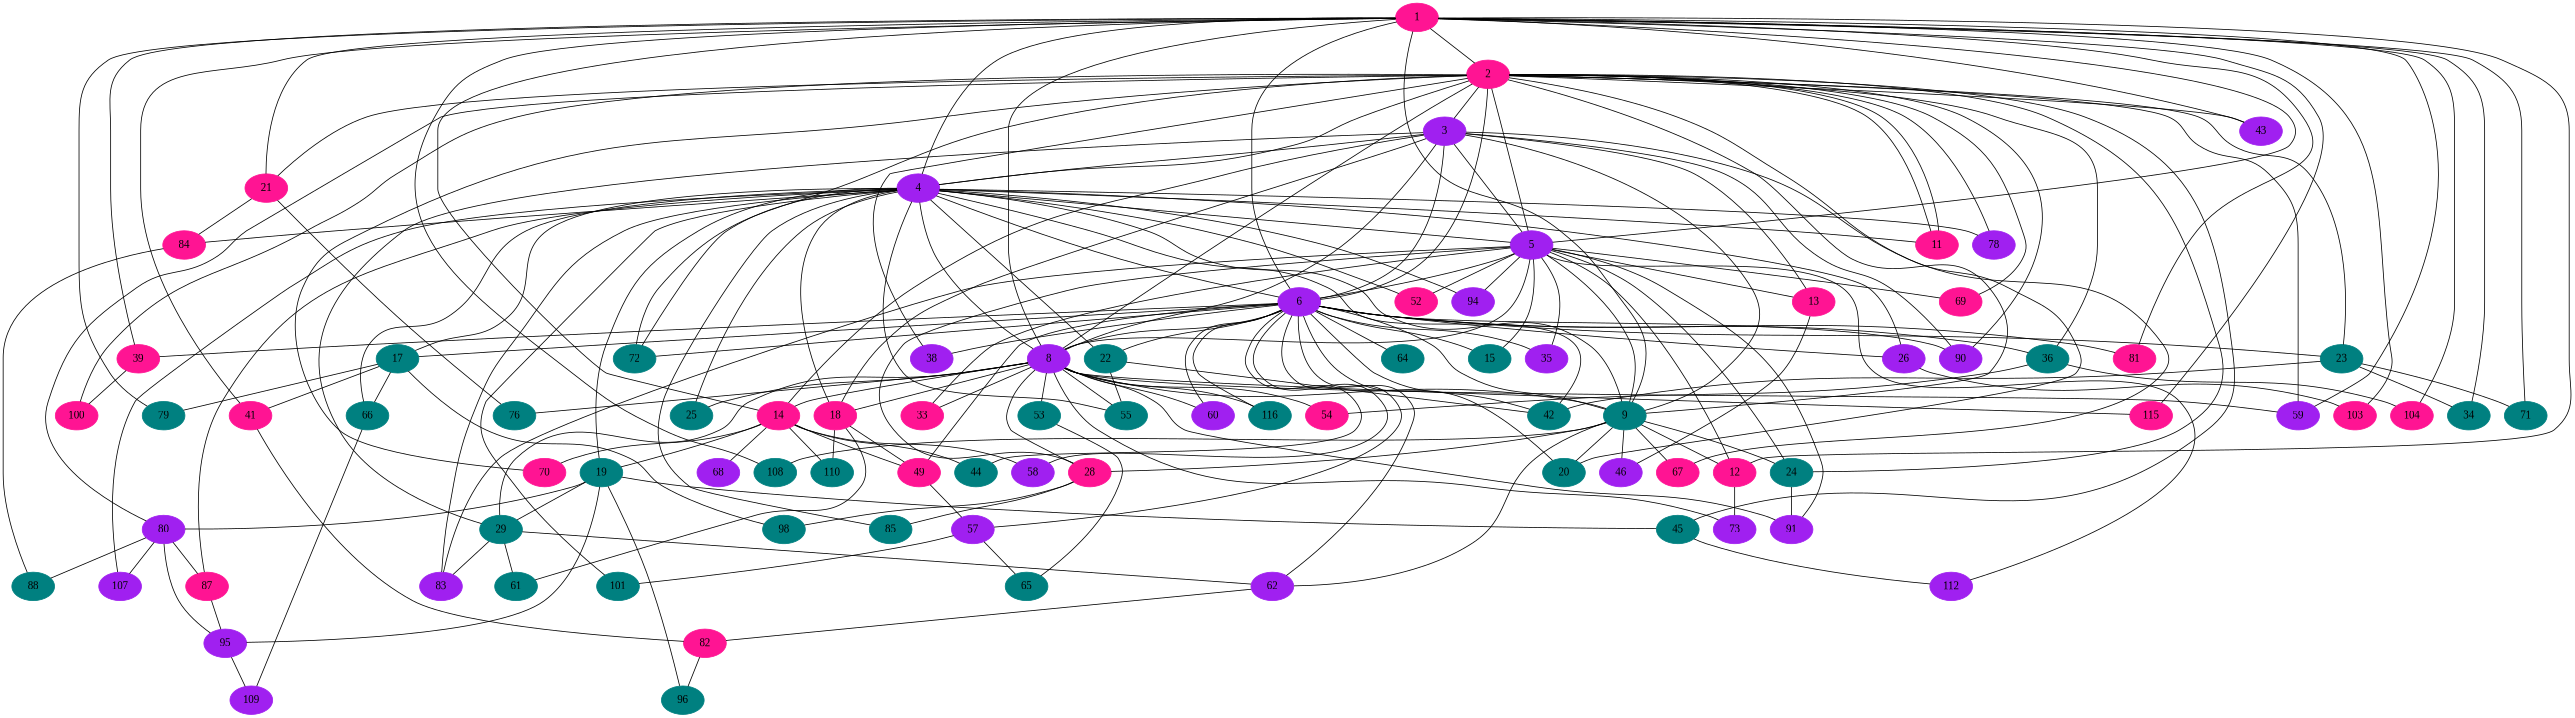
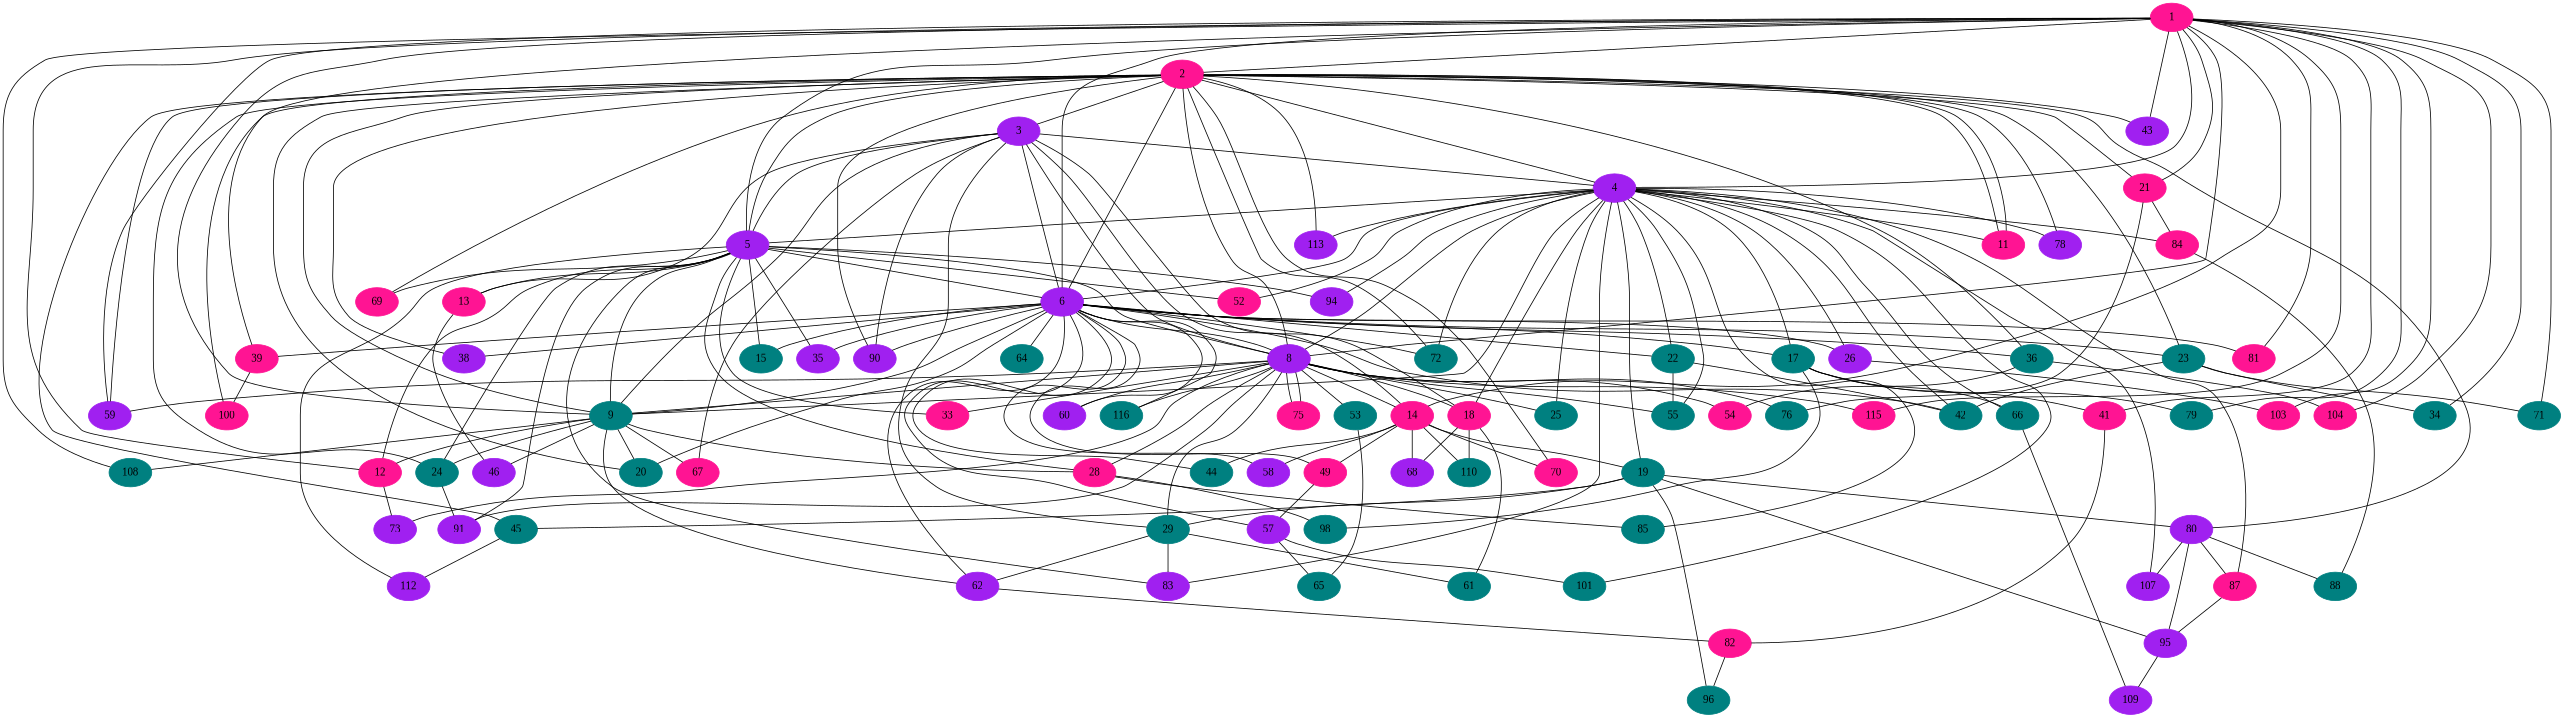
node "113": added
node "75": added
edge "18" -- "49": now "18" -- "68"
